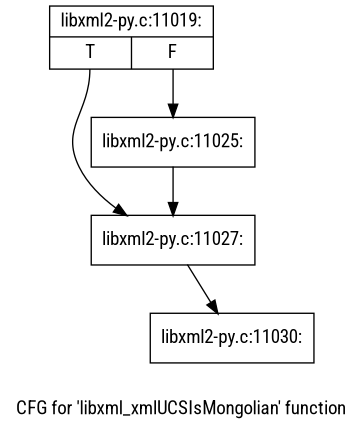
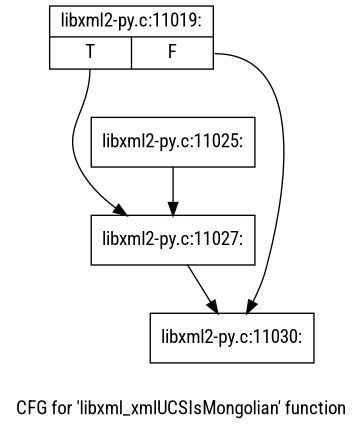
edge "libxml2-py.c:11019:" -> "libxml2-py.c:11025:": now "libxml2-py.c:11019:" -> "libxml2-py.c:11030:"
